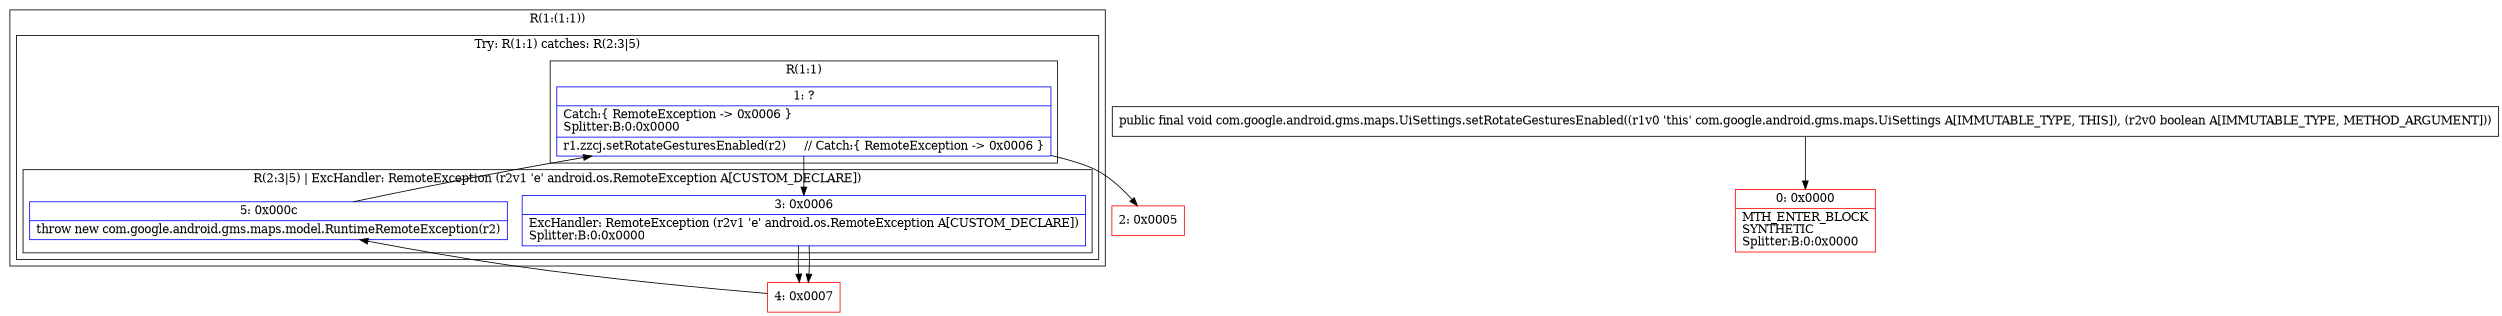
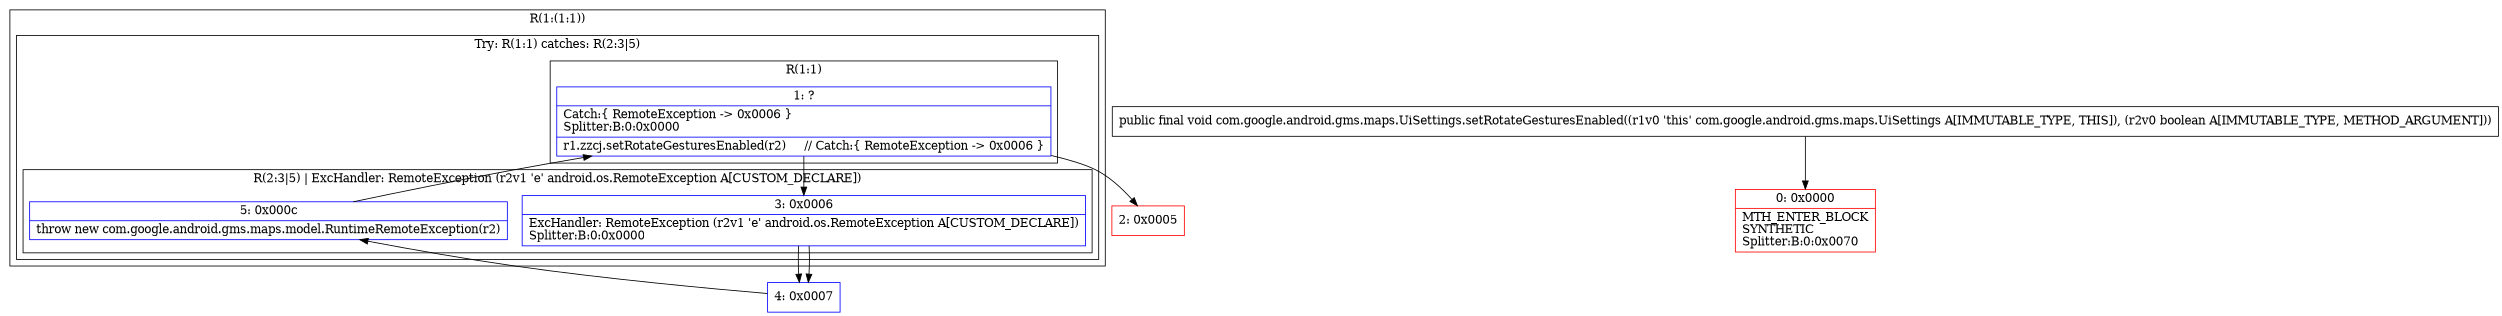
node "0: 0x0000": text "Splitter:B:0:0x0000" -> "Splitter:B:0:0x0070"
node "4: 0x0007": color red -> blue
